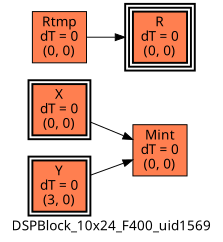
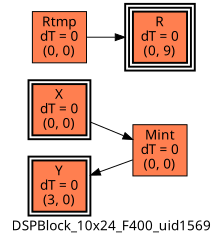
node "R dT = 0 (0, 0)": label "R dT = 0 (0, 0)" -> "R dT = 0 (0, 9)"
edge "Y dT = 0 (3, 0)" -> "Mint dT = 0 (0, 0)": reversed
